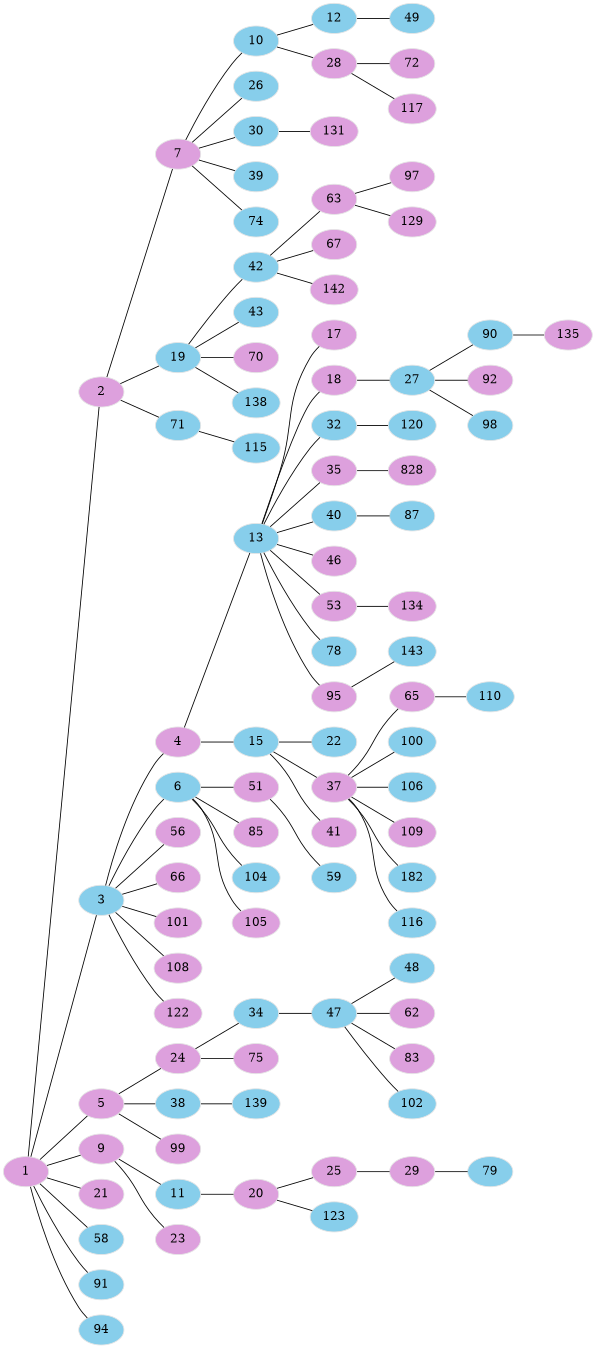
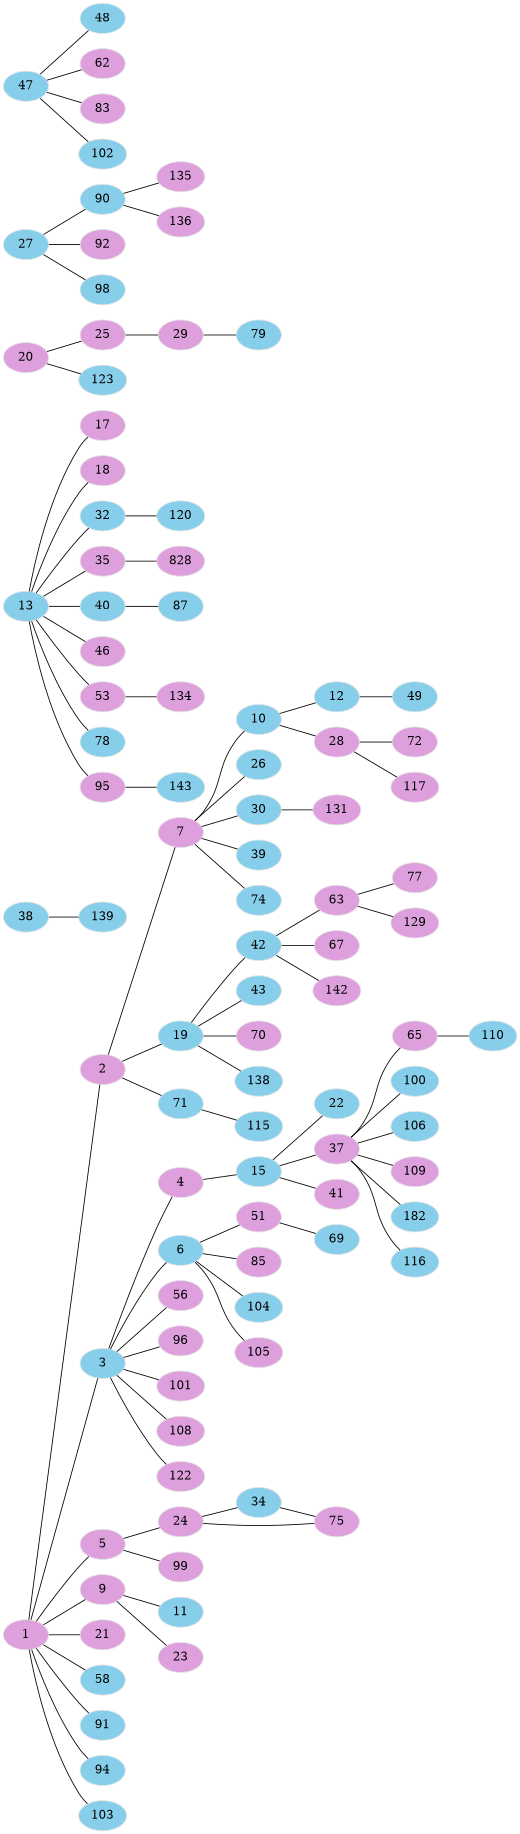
node "97": label "97" -> "77"
node "136": added
edge "18" -- "27": removed
edge "13" -- "4": removed
node "66": label "66" -> "96"
node "59": label "59" -> "69"
edge "34" -- "47": now "34" -- "75"
edge "5" -- "38": removed
edge "11" -- "20": removed
node "103": added
